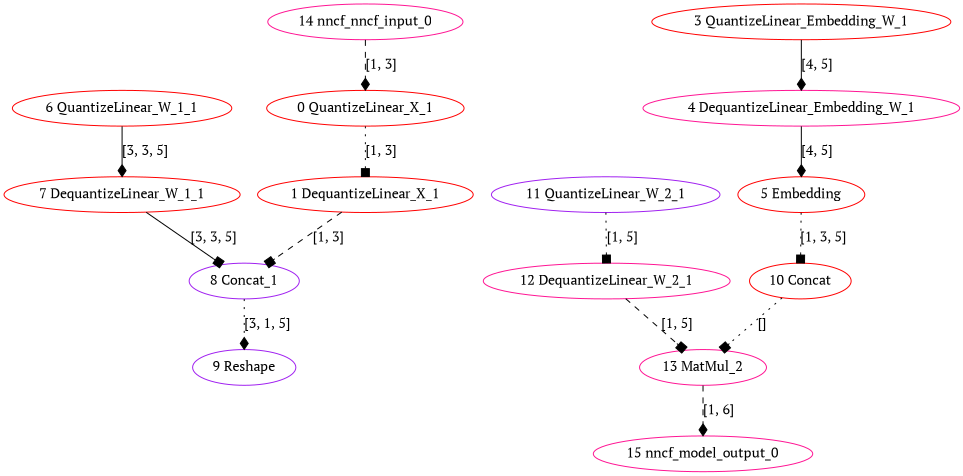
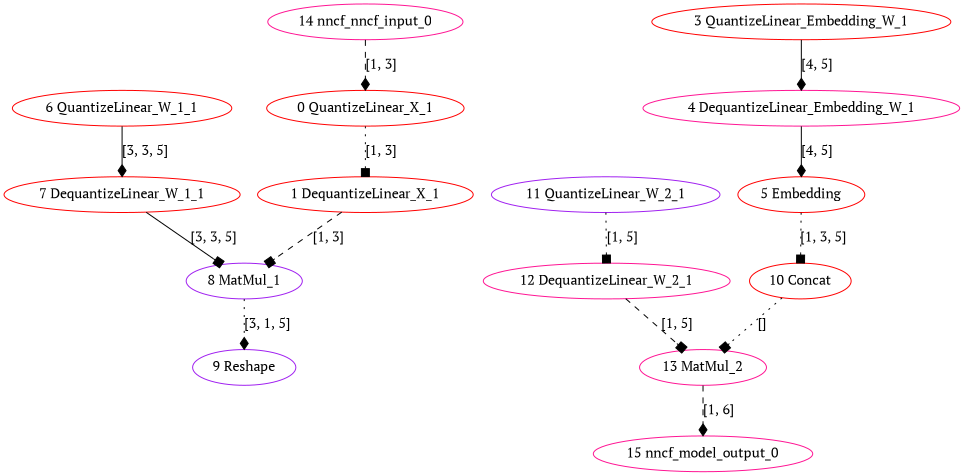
node "8 Concat_1": label "8 Concat_1" -> "8 MatMul_1"
